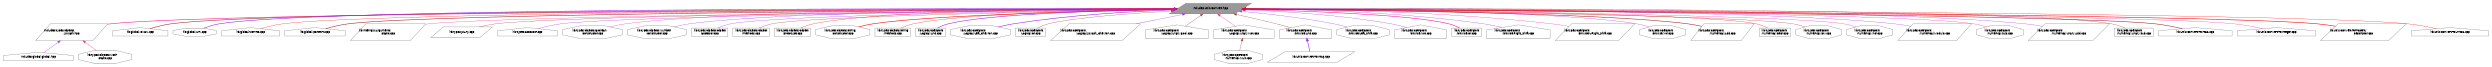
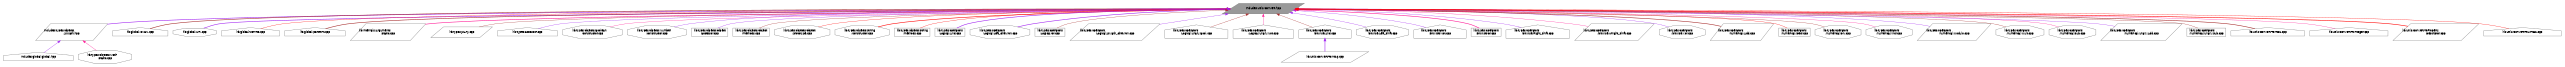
edge "includes/types/objects /JsMath.hpp" -> "includes/utils/Convert.hpp": color deeppink -> purple
edge "lib/internals/Arguments /static.cpp" -> "includes/utils/Convert.hpp": style solid -> bold
node "lib/types/objects/Object /prototype.cpp": shape box -> octagon
edge "lib/types/operators /numerical/Mult.cpp" -> "lib/types/operators /Logical/unary/Not.cpp": now "lib/types/operators /numerical/Mult.cpp" -> "includes/utils/Convert.hpp"
